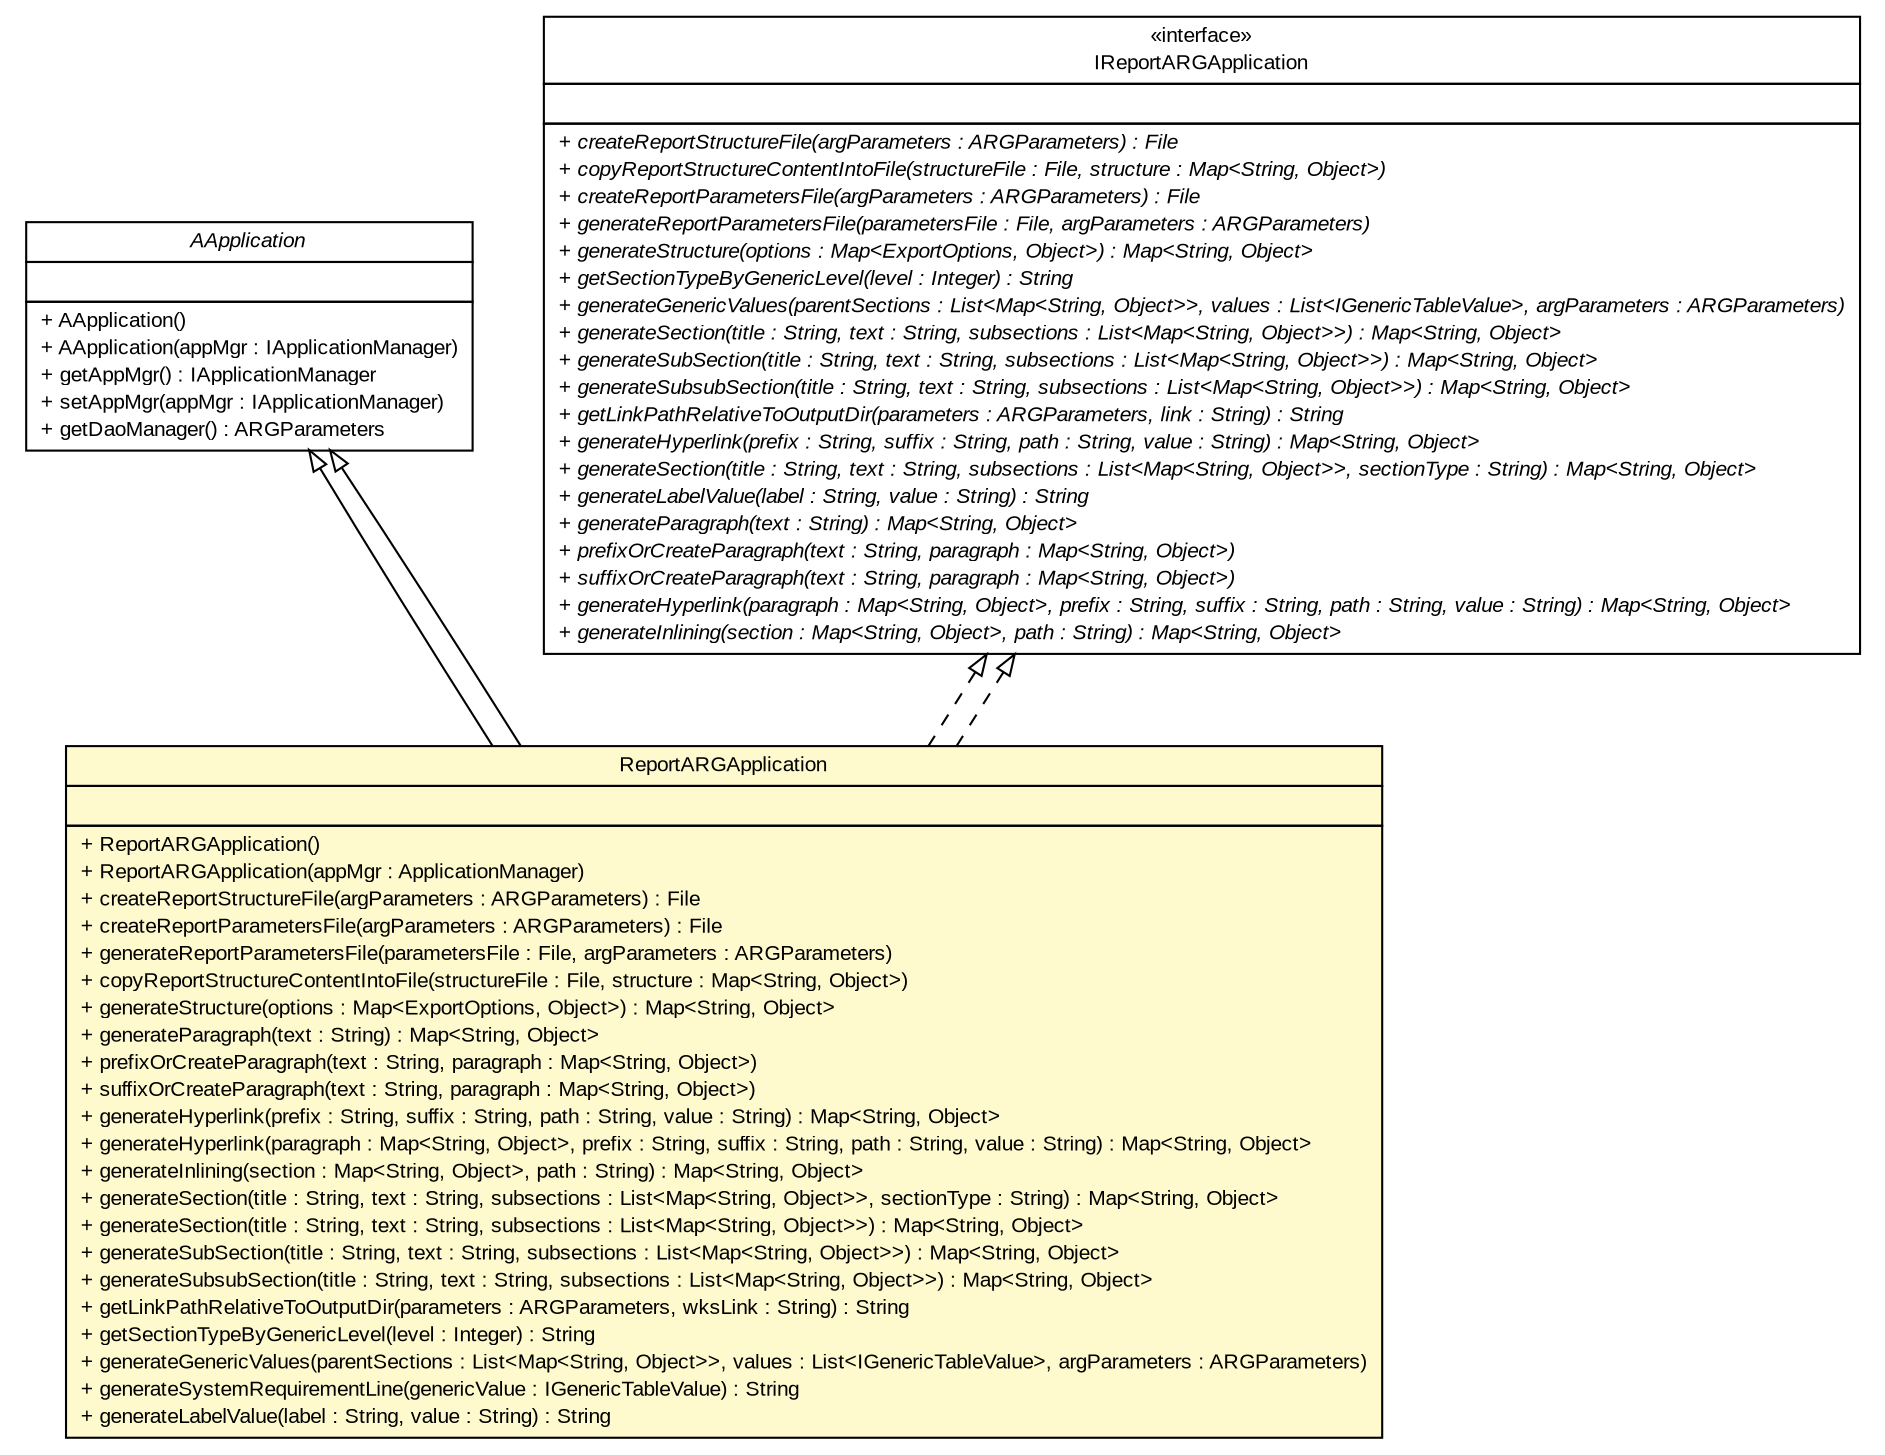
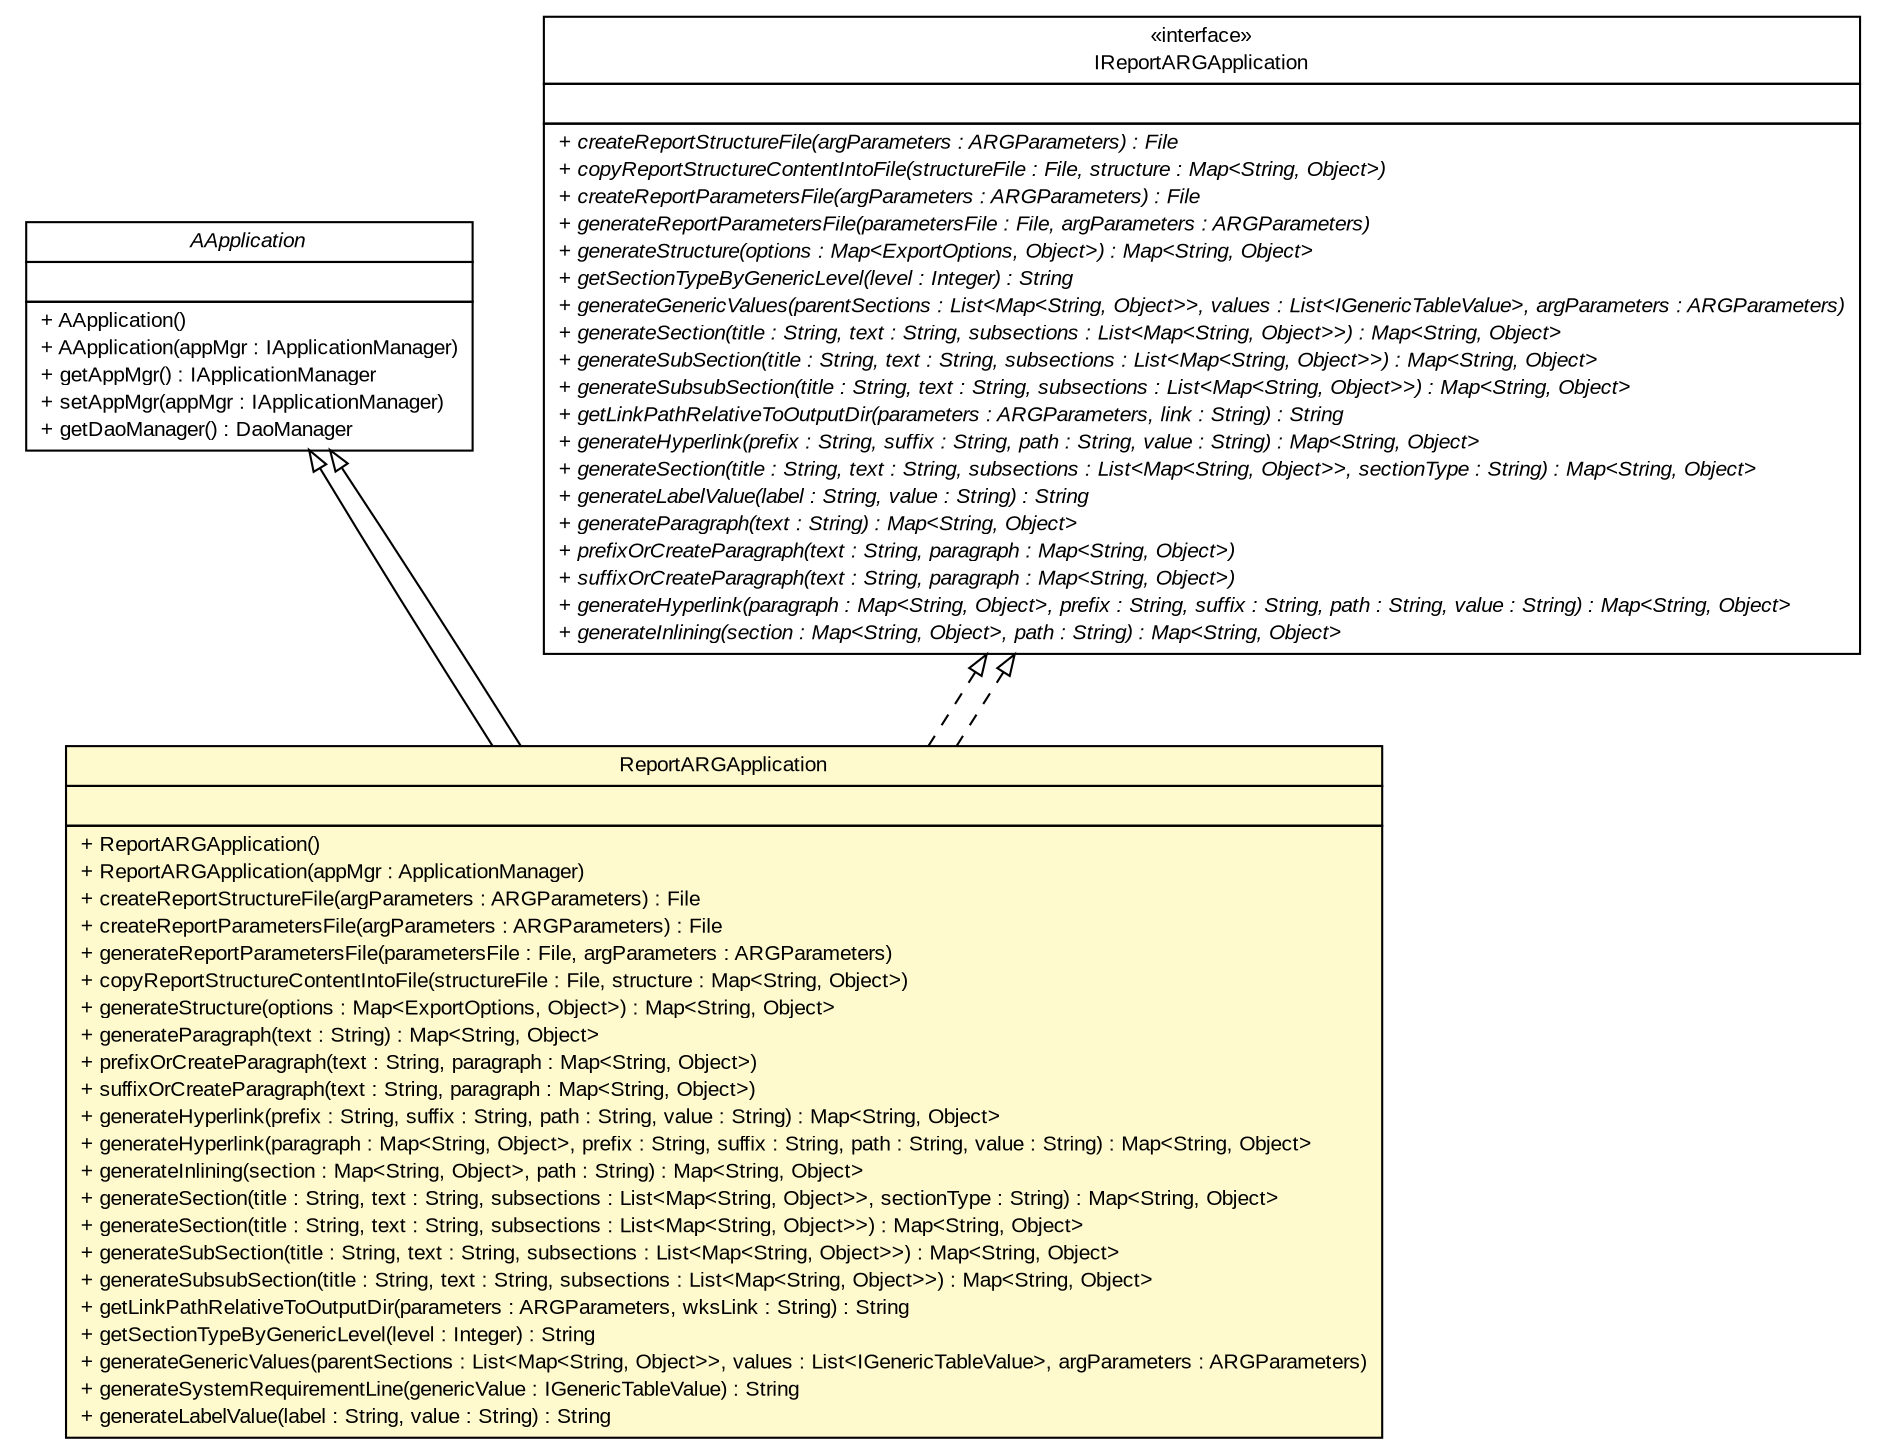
node "AApplication": text "+ getDaoManager() : ARGParameters" -> "+ getDaoManager() : DaoManager"
